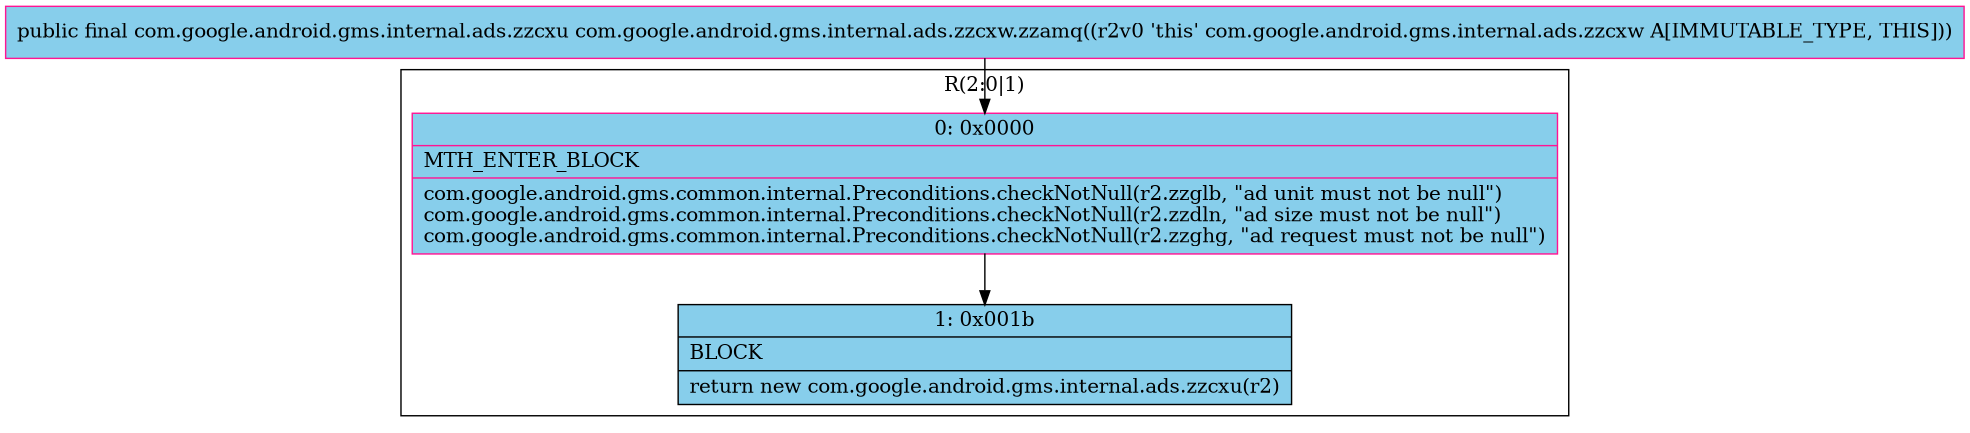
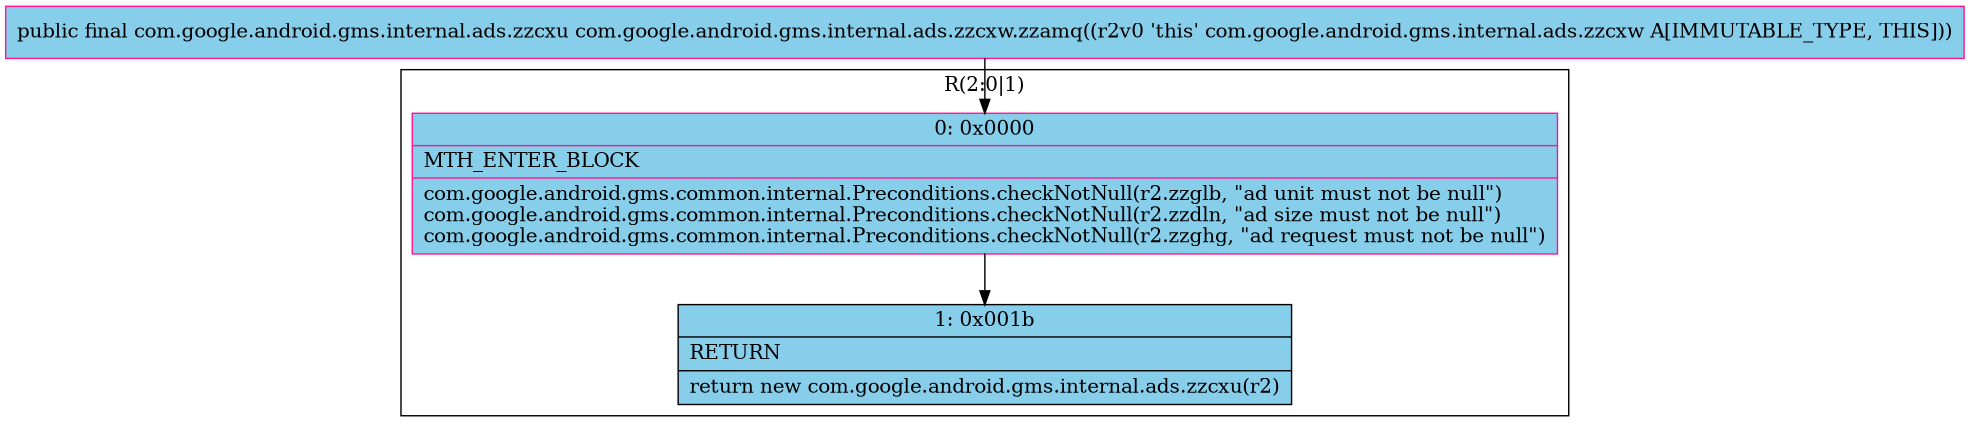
node "1: 0x001b": text "BLOCK" -> "RETURN"
